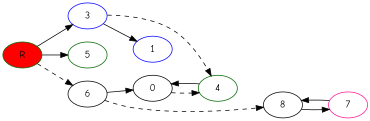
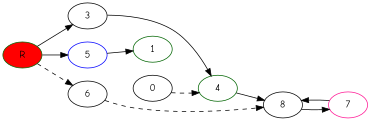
node "3": color blue -> black
edge "3" -> "4": style dashed -> solid
edge "3" -> "1": now "5" -> "1"
node "1": color blue -> darkgreen
node "5": color darkgreen -> blue
edge "4" -> "0": now "4" -> "8"
edge "6" -> "0": removed
